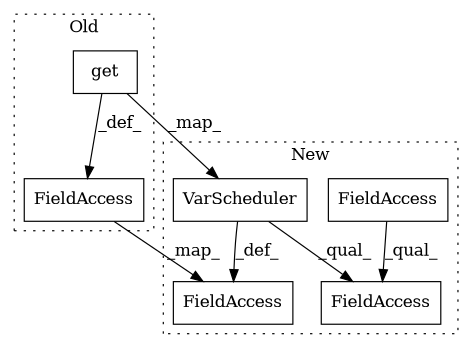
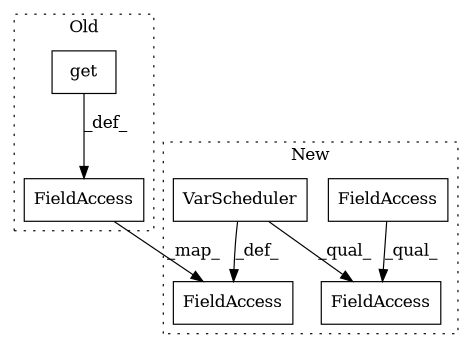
edge "get" -> "VarScheduler": removed, label "_map_"
